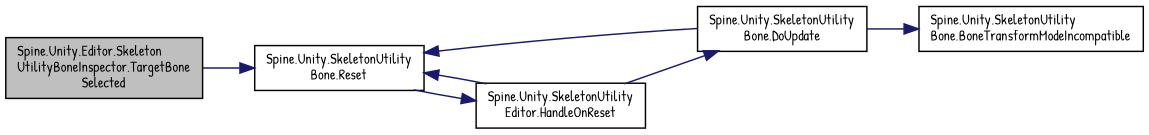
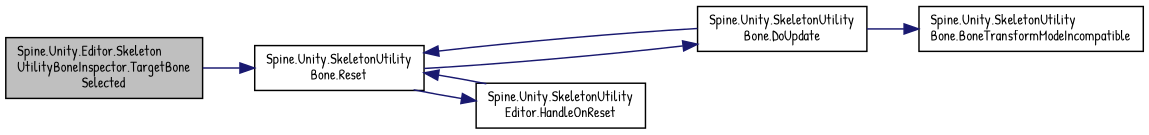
edge "Spine.Unity.SkeletonUtility Editor.HandleOnReset" -> "Spine.Unity.SkeletonUtility Bone.DoUpdate": now "Spine.Unity.SkeletonUtility Bone.Reset" -> "Spine.Unity.SkeletonUtility Bone.DoUpdate"
